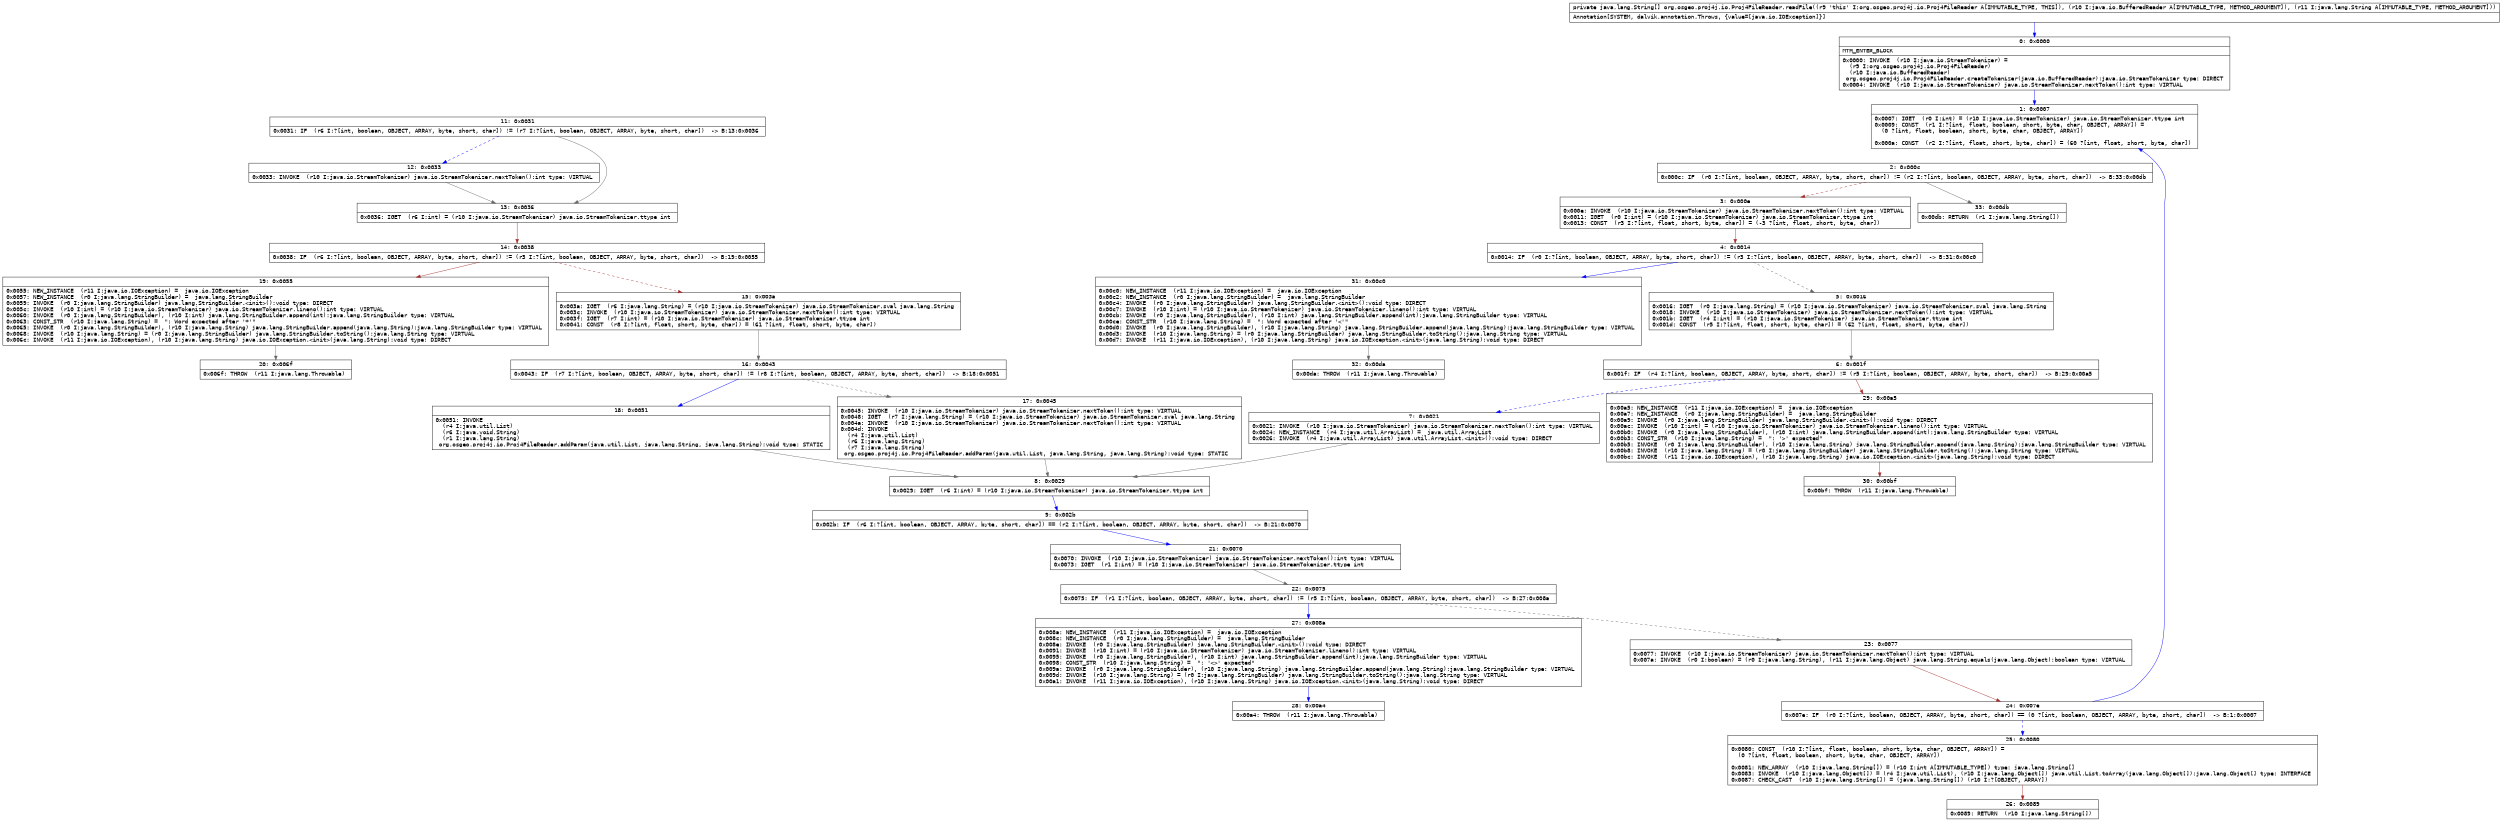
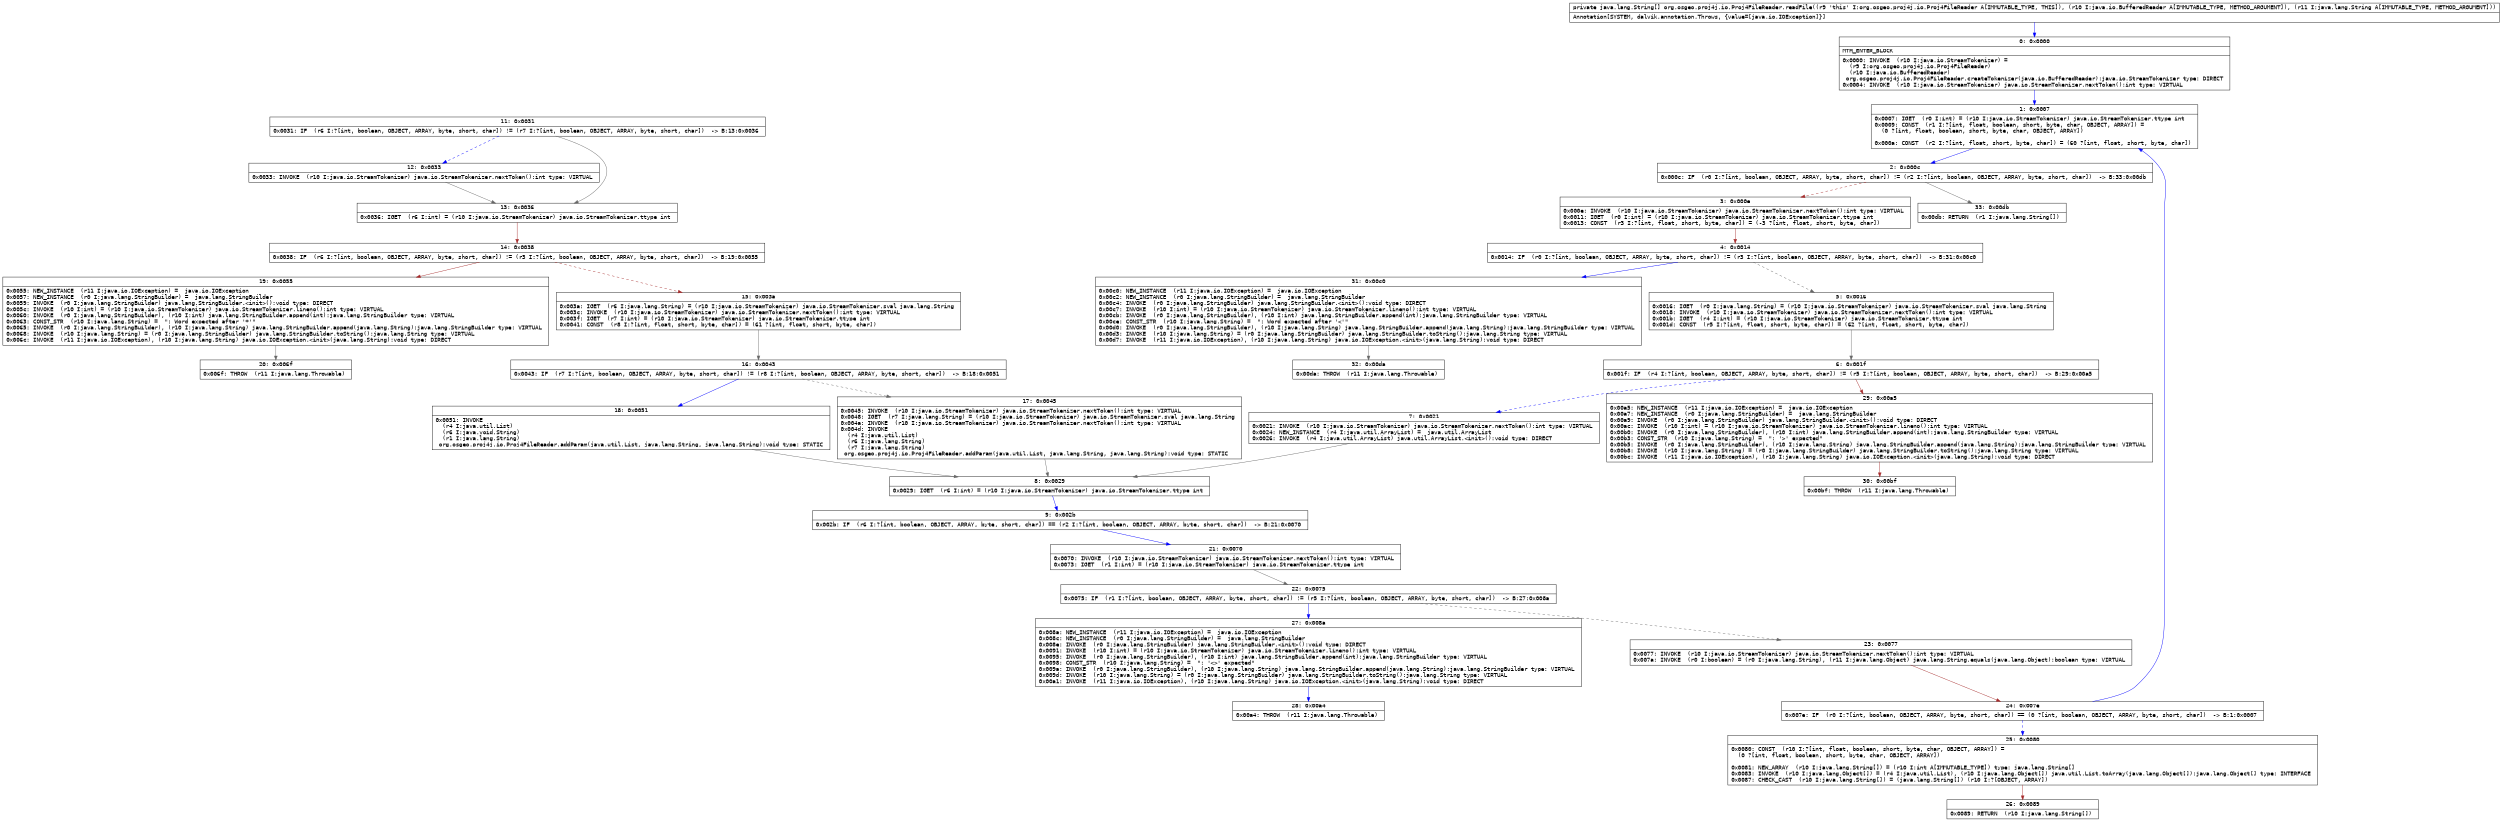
edge "1: 0x0007" -> "2: 0x000c": added
